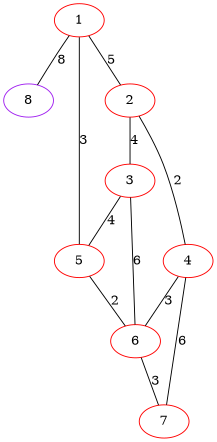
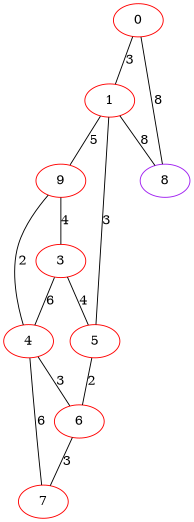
node "0": added
node "2": label "2" -> "9"
edge "3" -- "6": now "3" -- "4"
